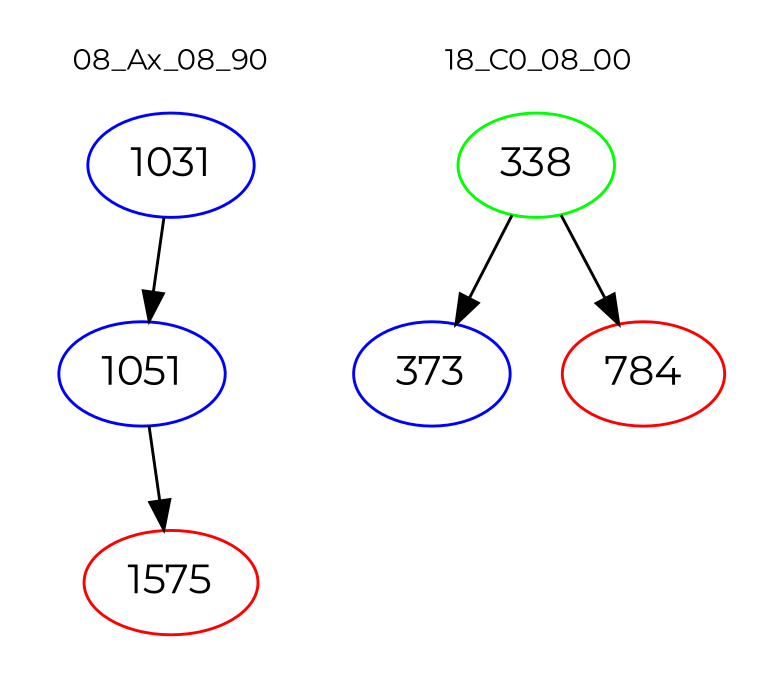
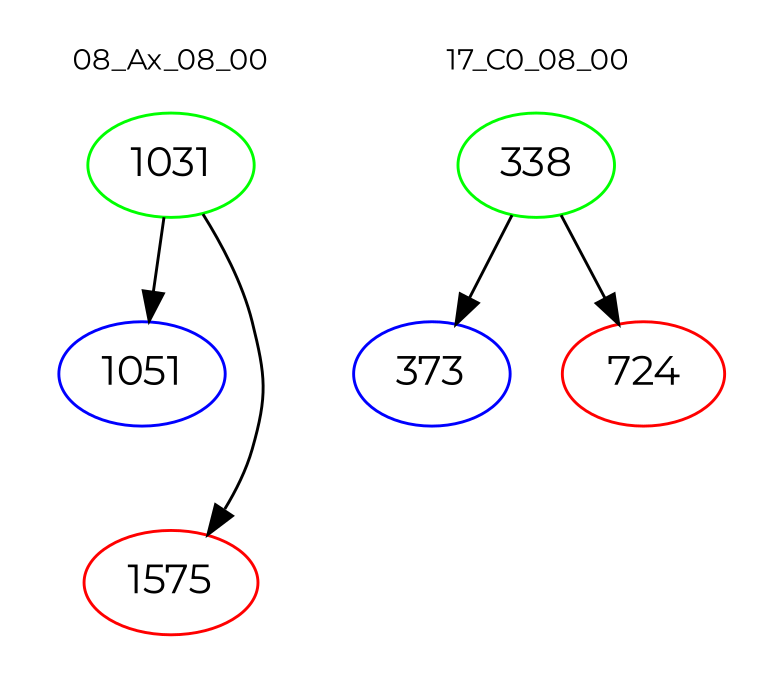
cluster "08_Ax_08_90": label "08_Ax_08_90" -> "08_Ax_08_00"
cluster "18_C0_08_00": label "18_C0_08_00" -> "17_C0_08_00"
node "1031": color blue -> green
node "784": label "784" -> "724"
edge "1051" -> "1575": now "1031" -> "1575"
